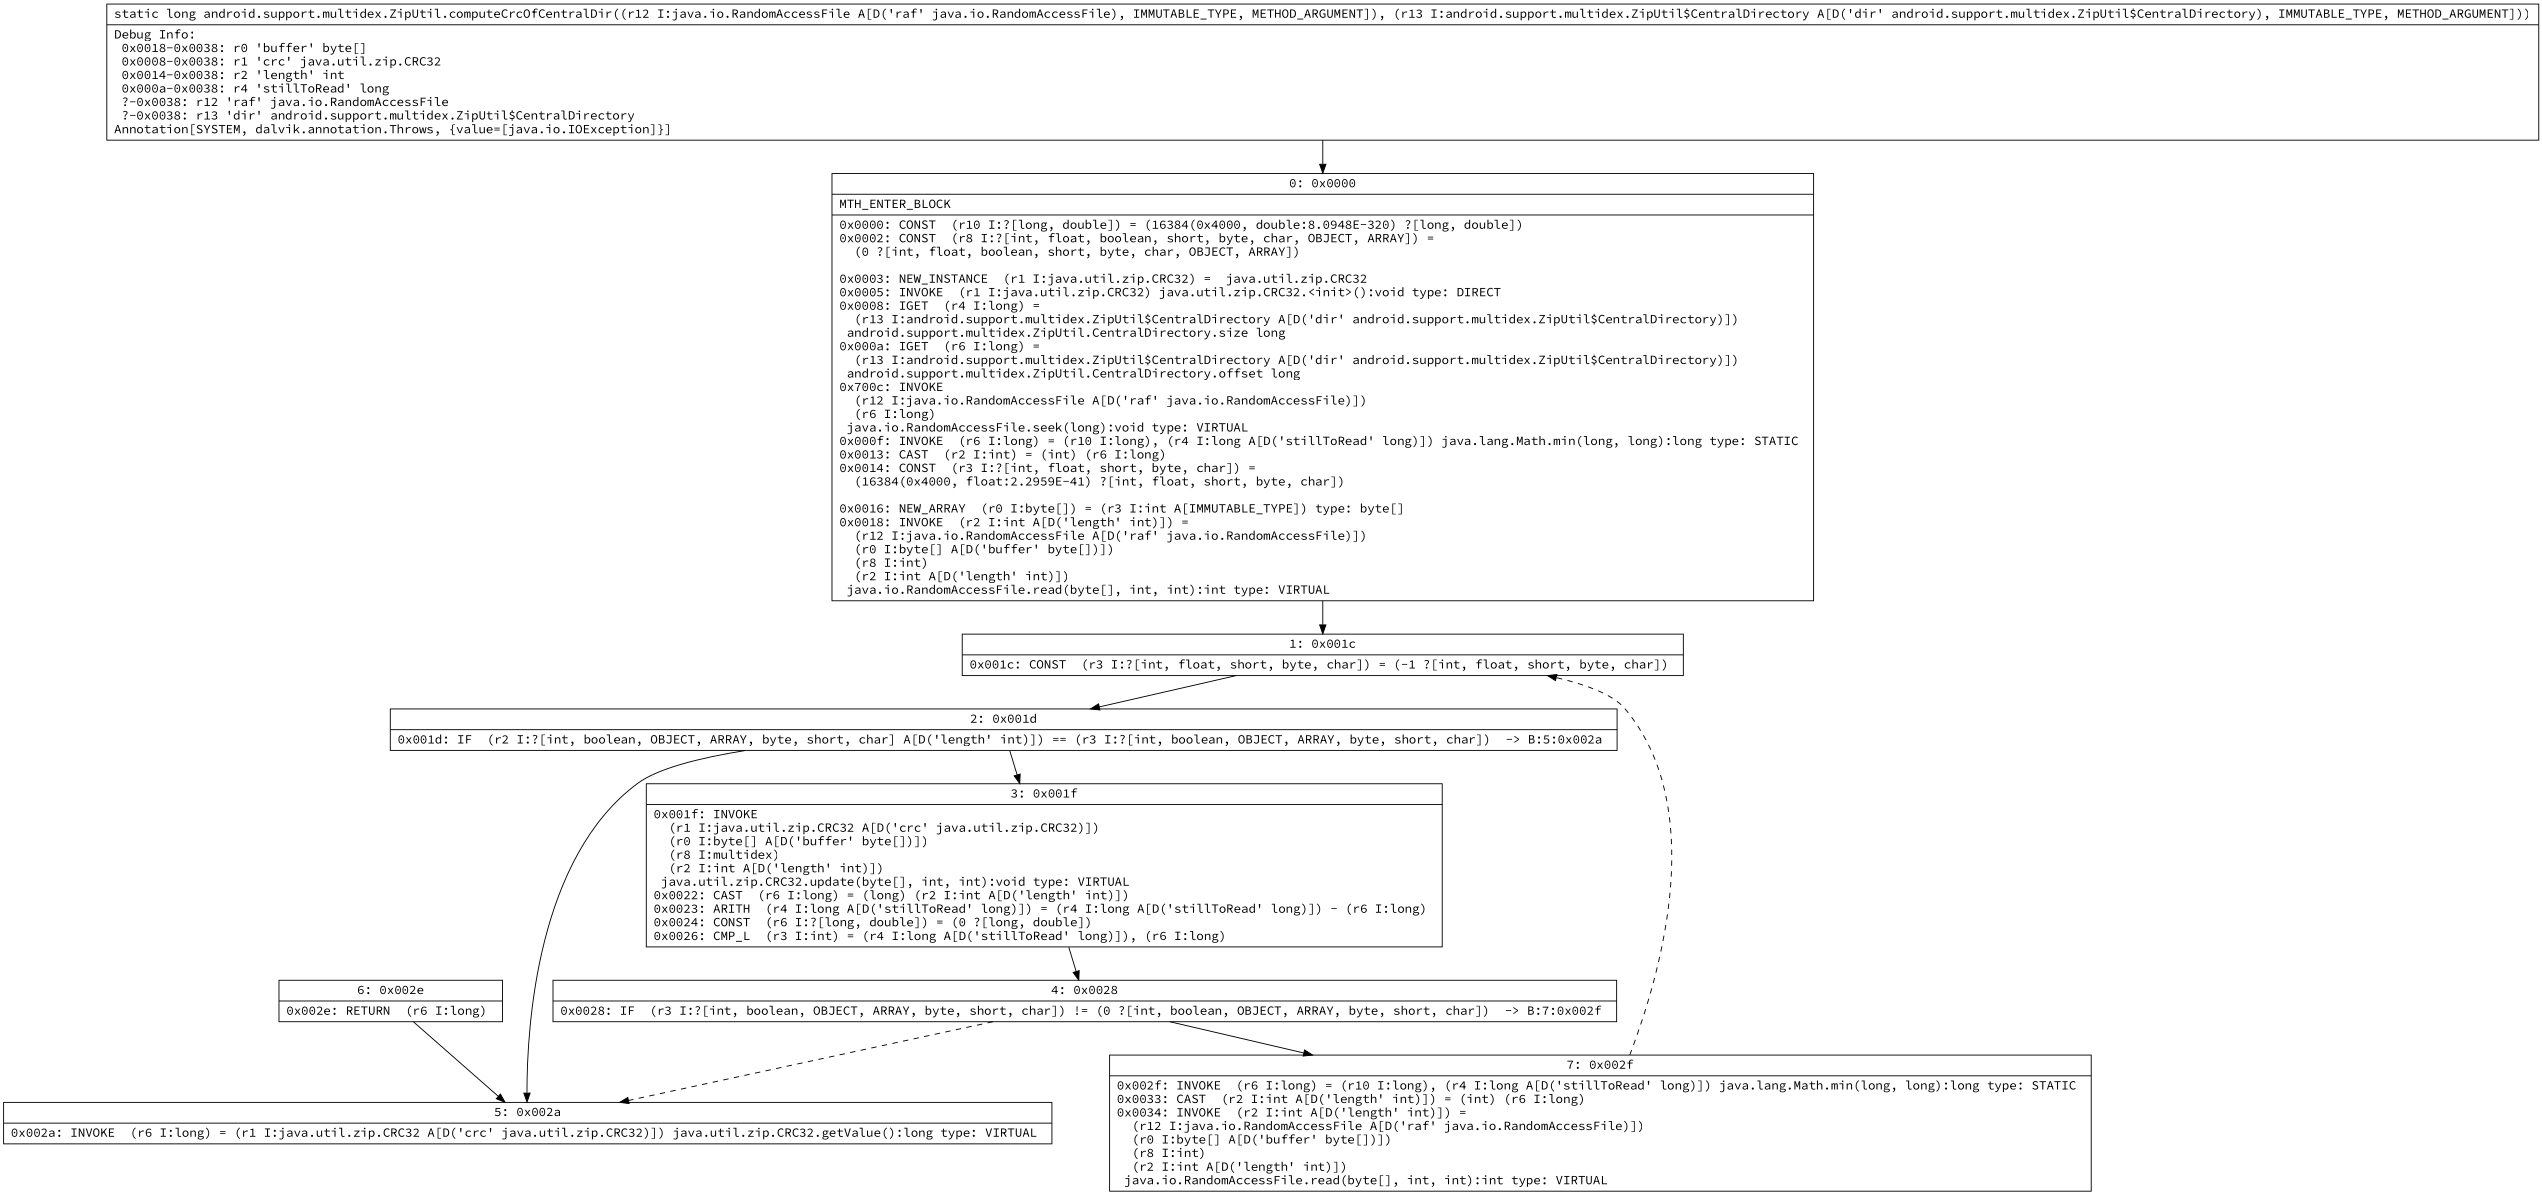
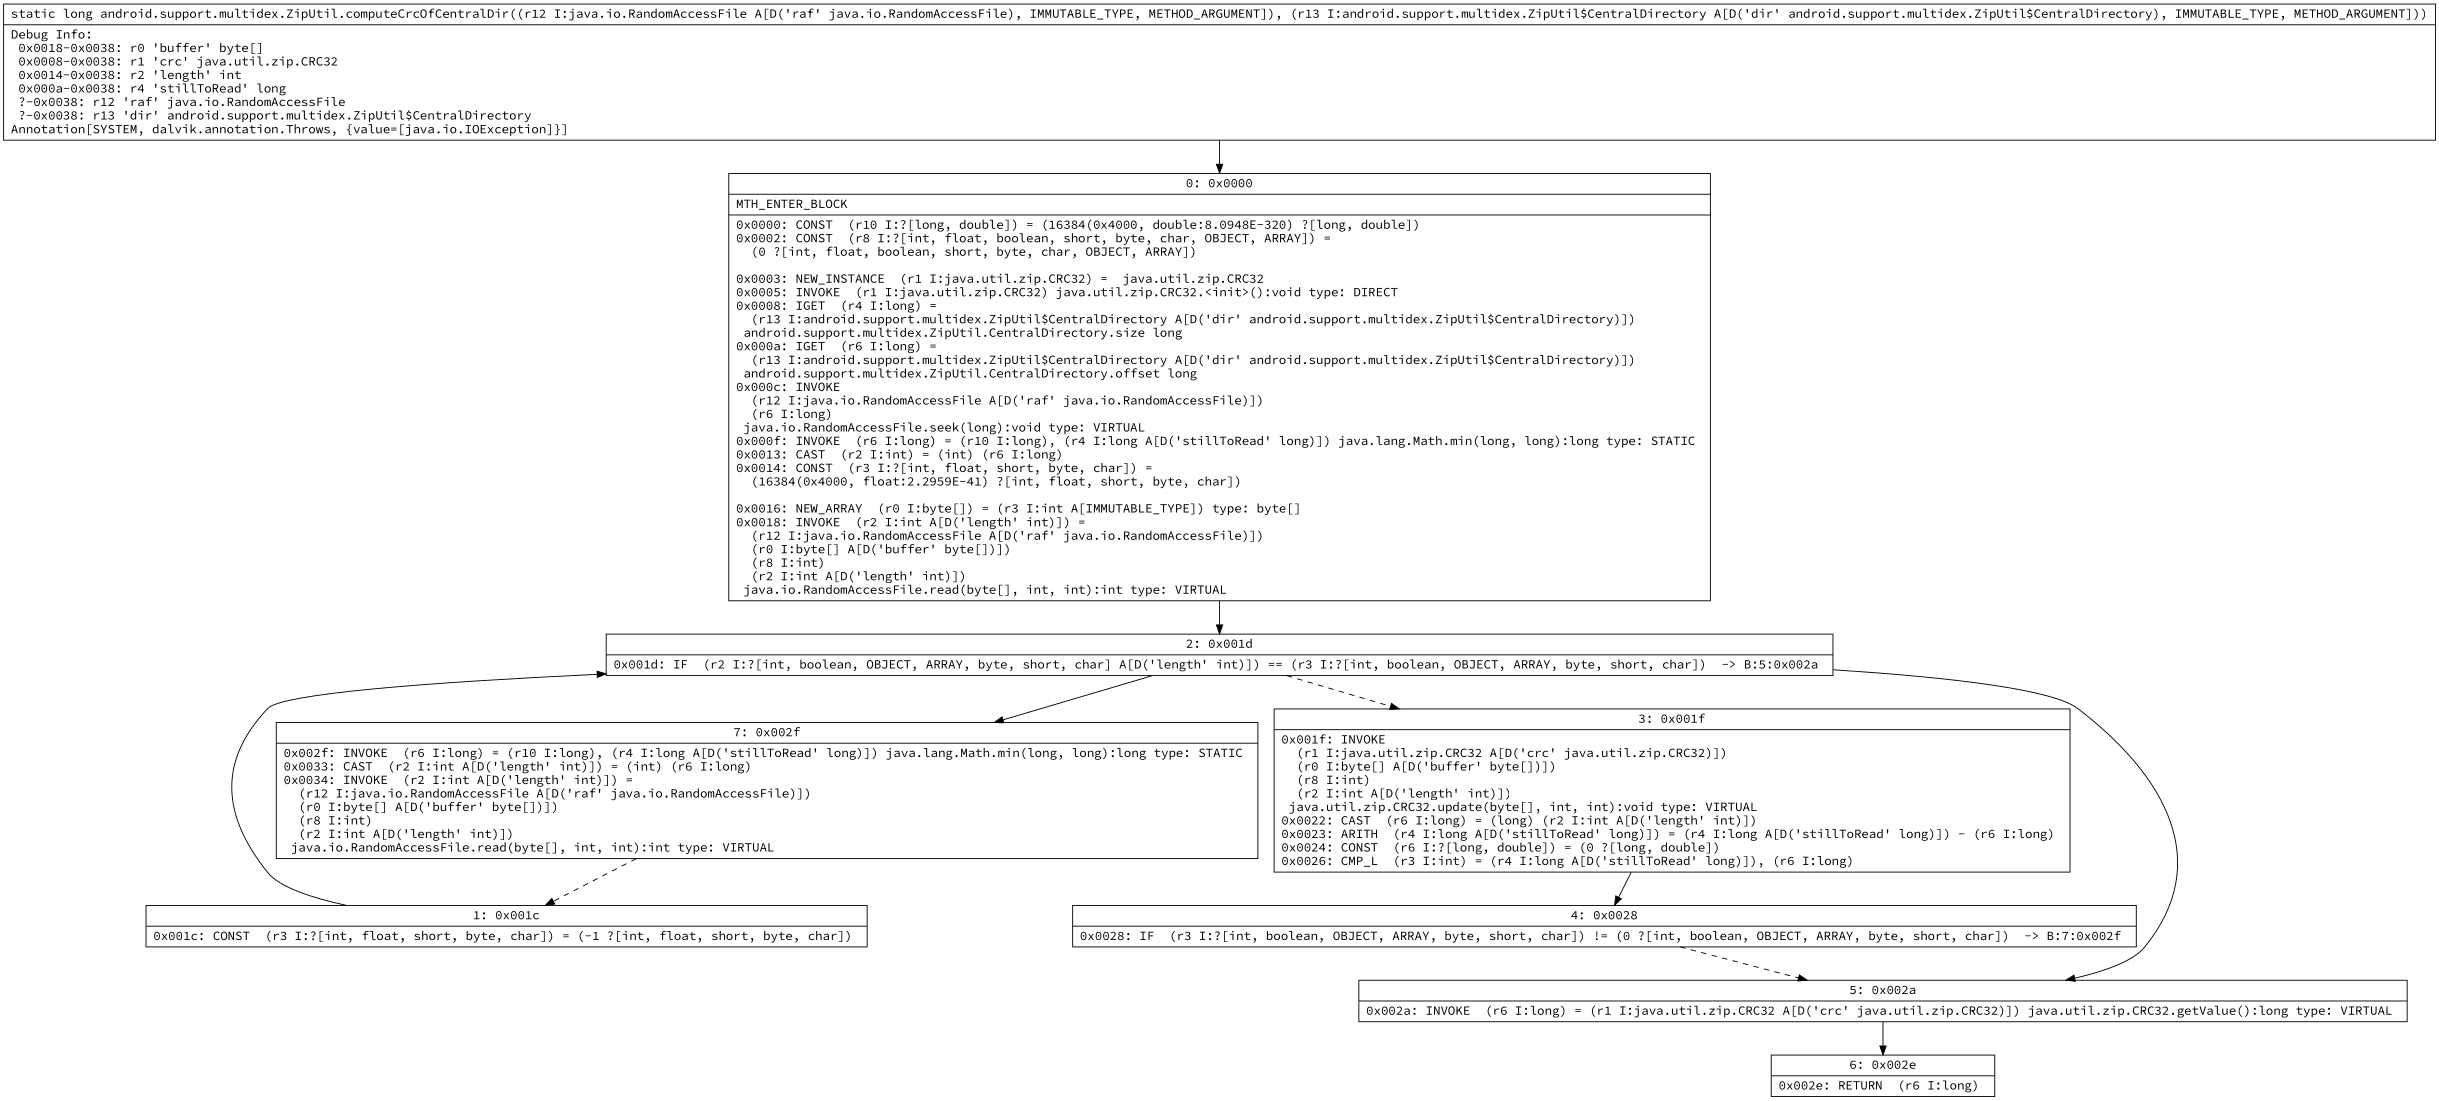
node "0: 0x0000": text "0x700c: INVOKE" -> "0x000c: INVOKE"
edge "0: 0x0000" -> "1: 0x001c": now "0: 0x0000" -> "2: 0x001d"
edge "2: 0x001d" -> "3: 0x001f": style solid -> dashed
node "3: 0x001f": text "(r8 I:multidex)" -> "(r8 I:int)"
edge "4: 0x0028" -> "7: 0x002f": now "2: 0x001d" -> "7: 0x002f"
edge "6: 0x002e" -> "5: 0x002a": reversed
